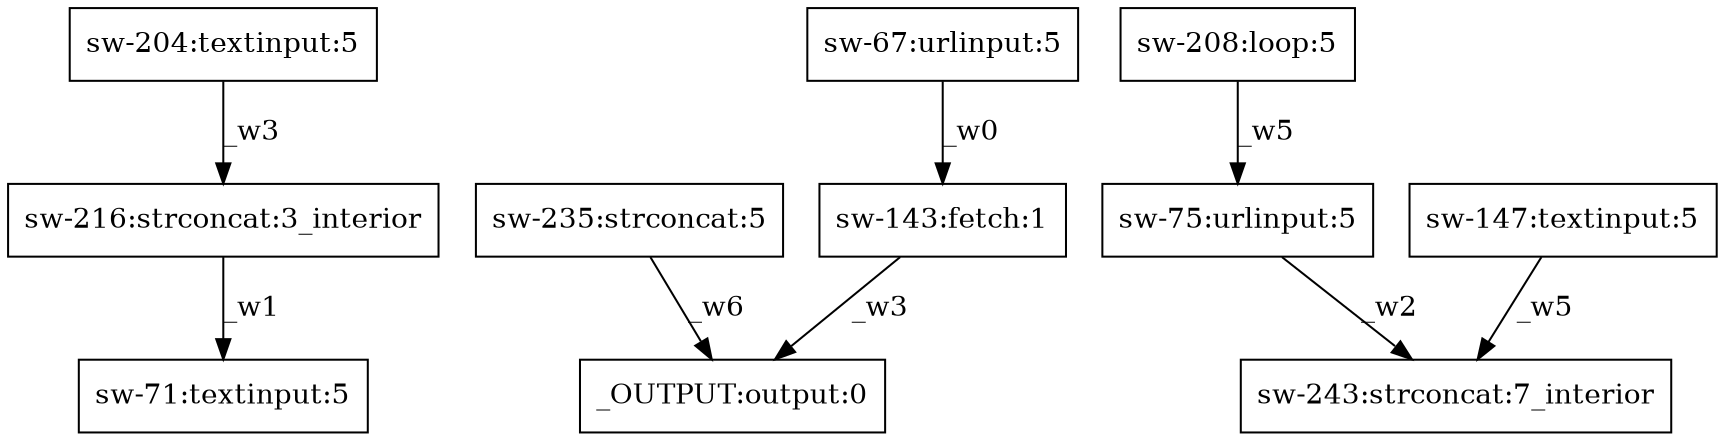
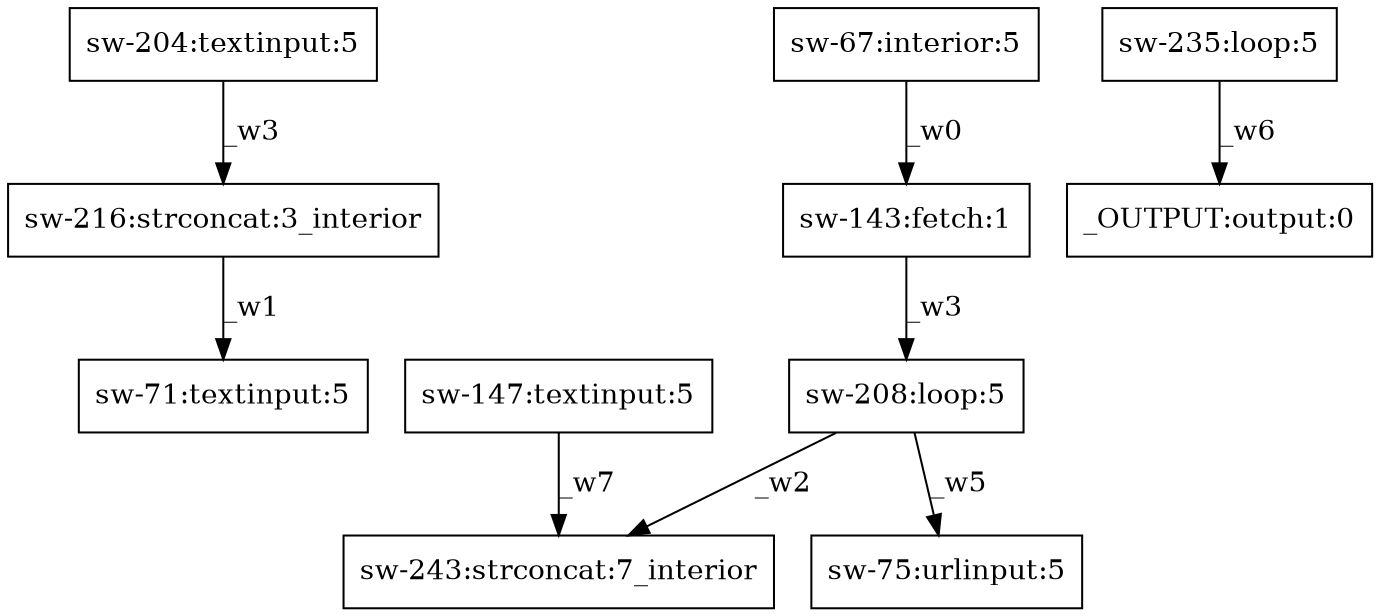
node "sw-67:urlinput:5": label "sw-67:urlinput:5" -> "sw-67:interior:5"
node "sw-235:strconcat:5": label "sw-235:strconcat:5" -> "sw-235:loop:5"
edge "sw-143:fetch:1" -> "_OUTPUT:output:0": now "sw-143:fetch:1" -> "sw-208:loop:5"
edge "sw-75:urlinput:5" -> "sw-243:strconcat:7_interior": now "sw-208:loop:5" -> "sw-243:strconcat:7_interior"
edge "sw-147:textinput:5" -> "sw-243:strconcat:7_interior": label "_w5" -> "_w7"
